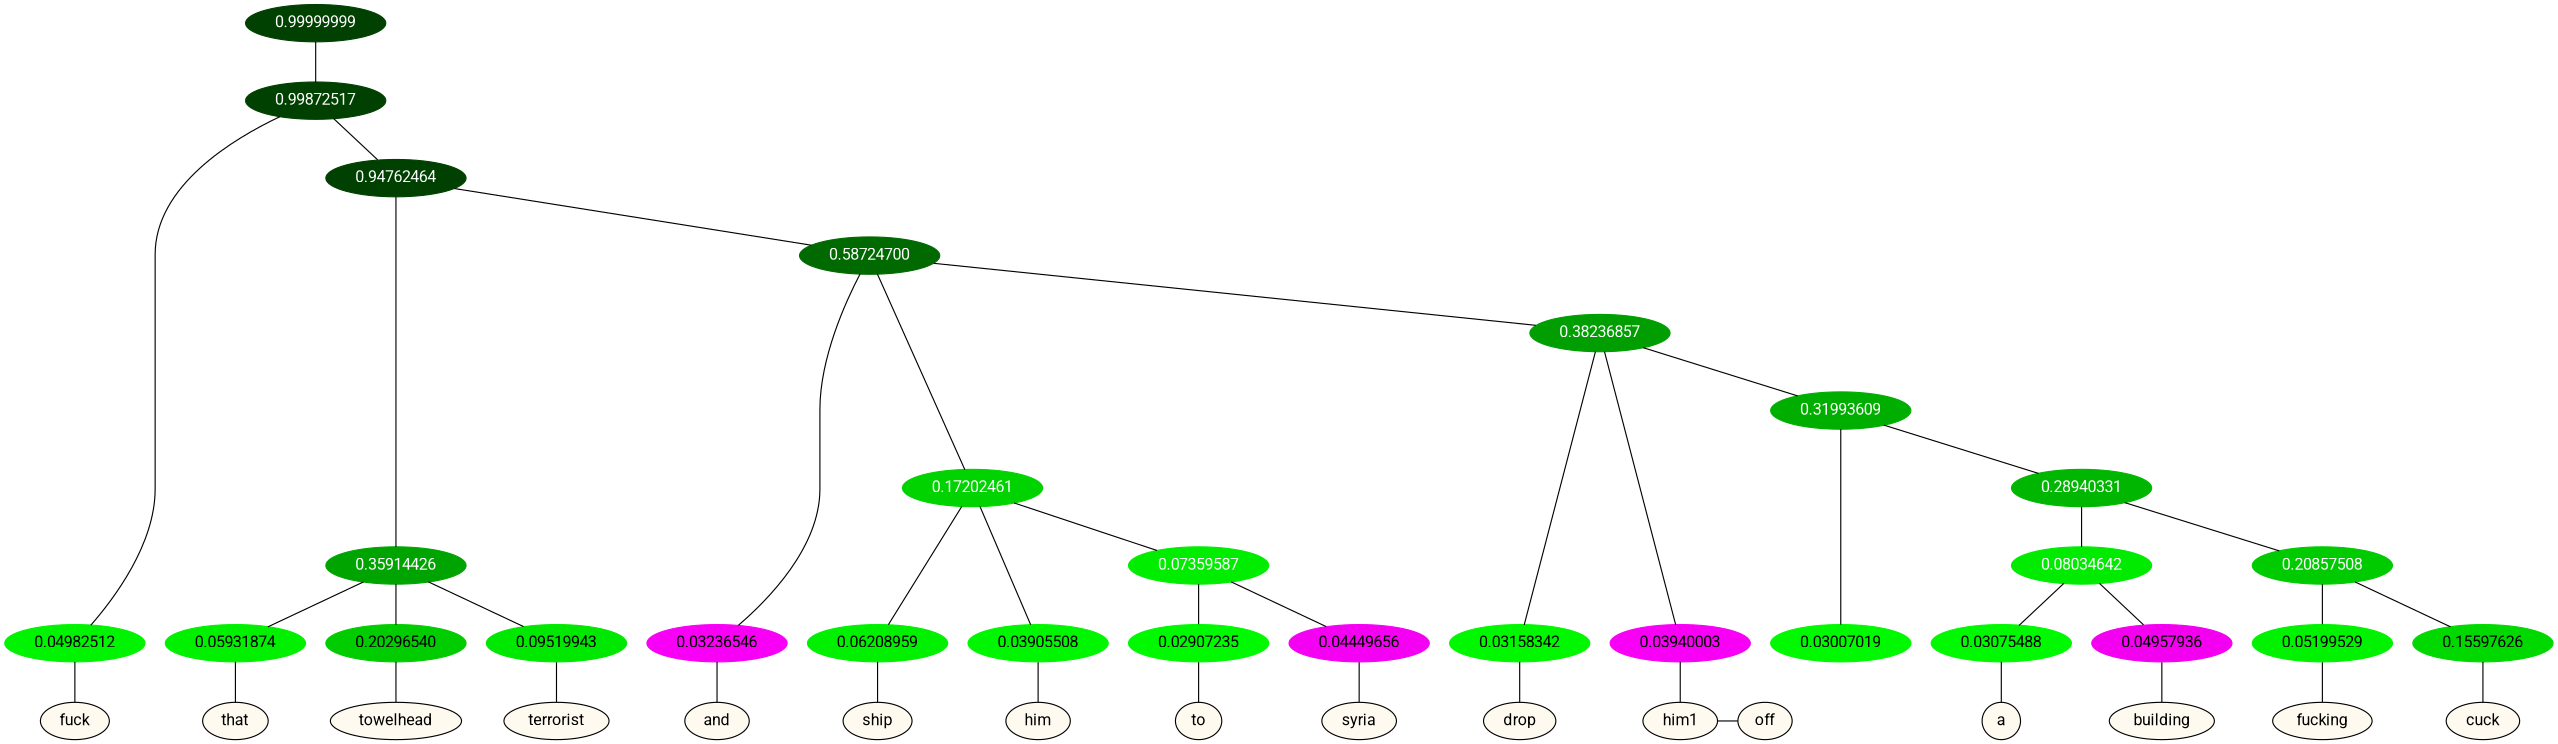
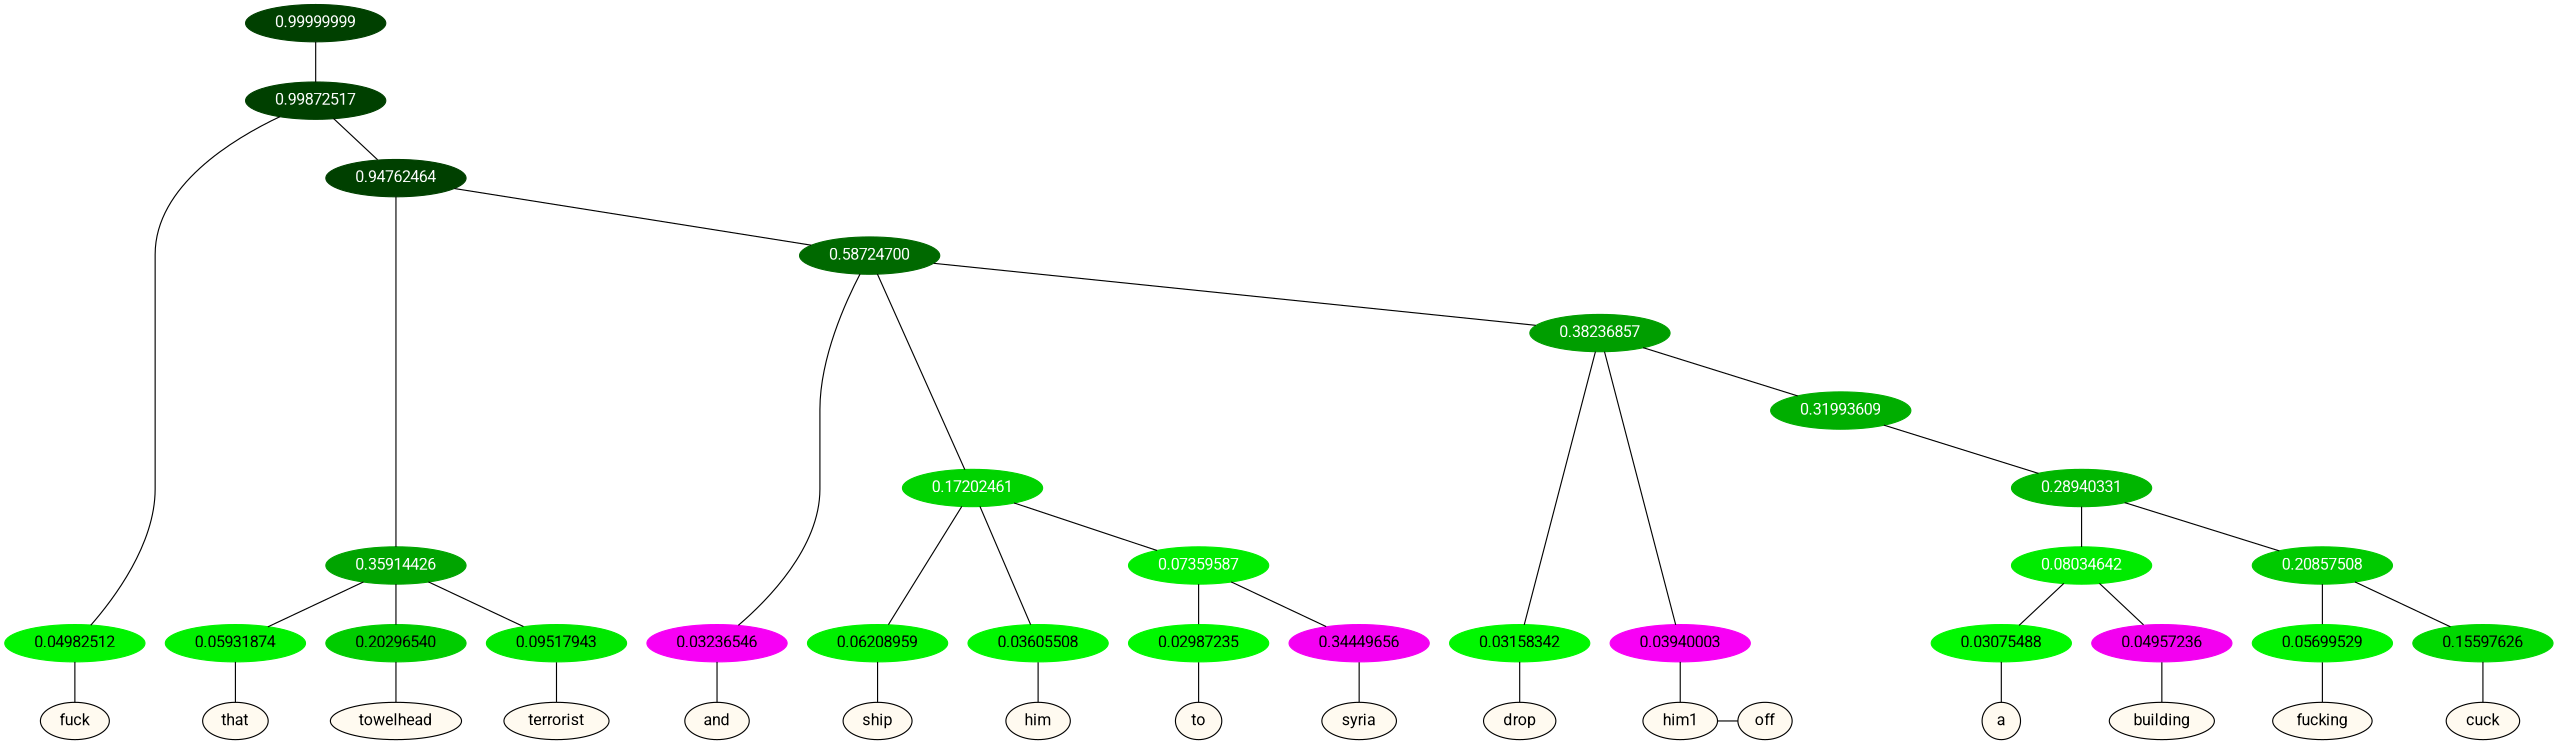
node "0.09519943": label "0.09519943" -> "0.09517943"
node "0.03905508": label "0.03905508" -> "0.03605508"
node "0.02907235": label "0.02907235" -> "0.02987235"
node "0.04449656": label "0.04449656" -> "0.34449656"
node "0.03007019": removed
node "0.04957936": label "0.04957936" -> "0.04957236"
node "0.05199529": label "0.05199529" -> "0.05699529"
